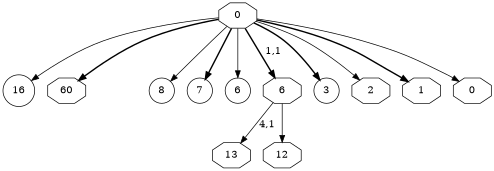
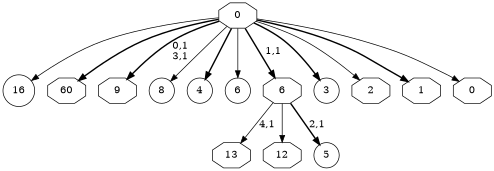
node "9": added
node "7": label "7" -> "4"
node "5": added
